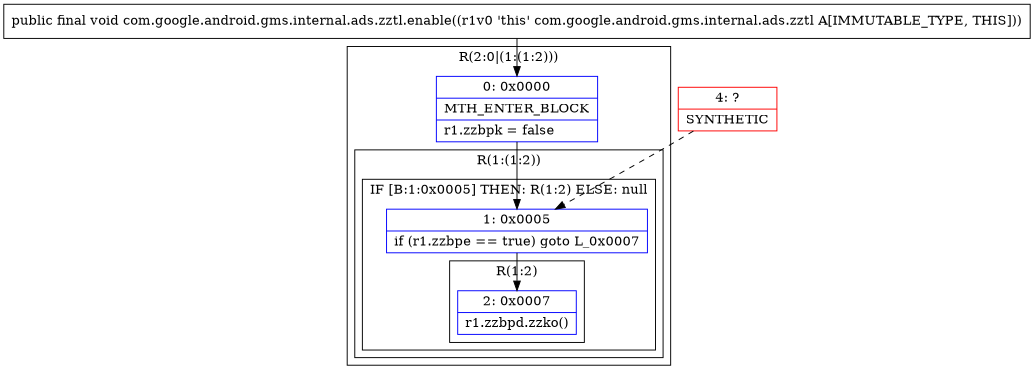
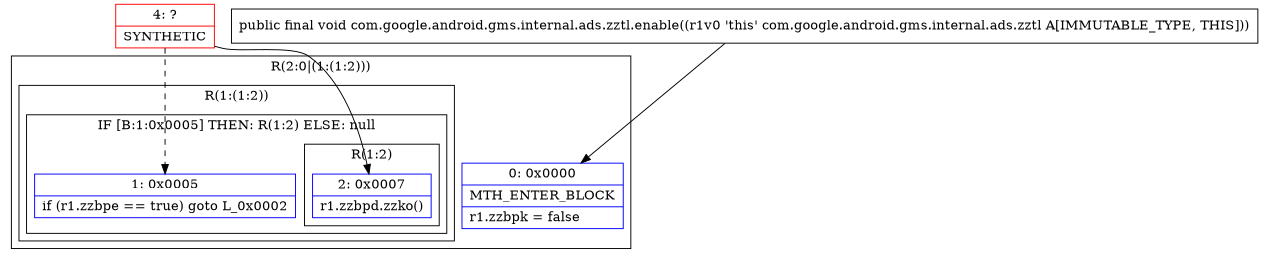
edge "0: 0x0000" -> "1: 0x0005": removed
node "1: 0x0005": text "if (r1.zzbpe == true) goto L_0x0007" -> "if (r1.zzbpe == true) goto L_0x0002"
edge "1: 0x0005" -> "2: 0x0007": now "4: ?" -> "2: 0x0007"
